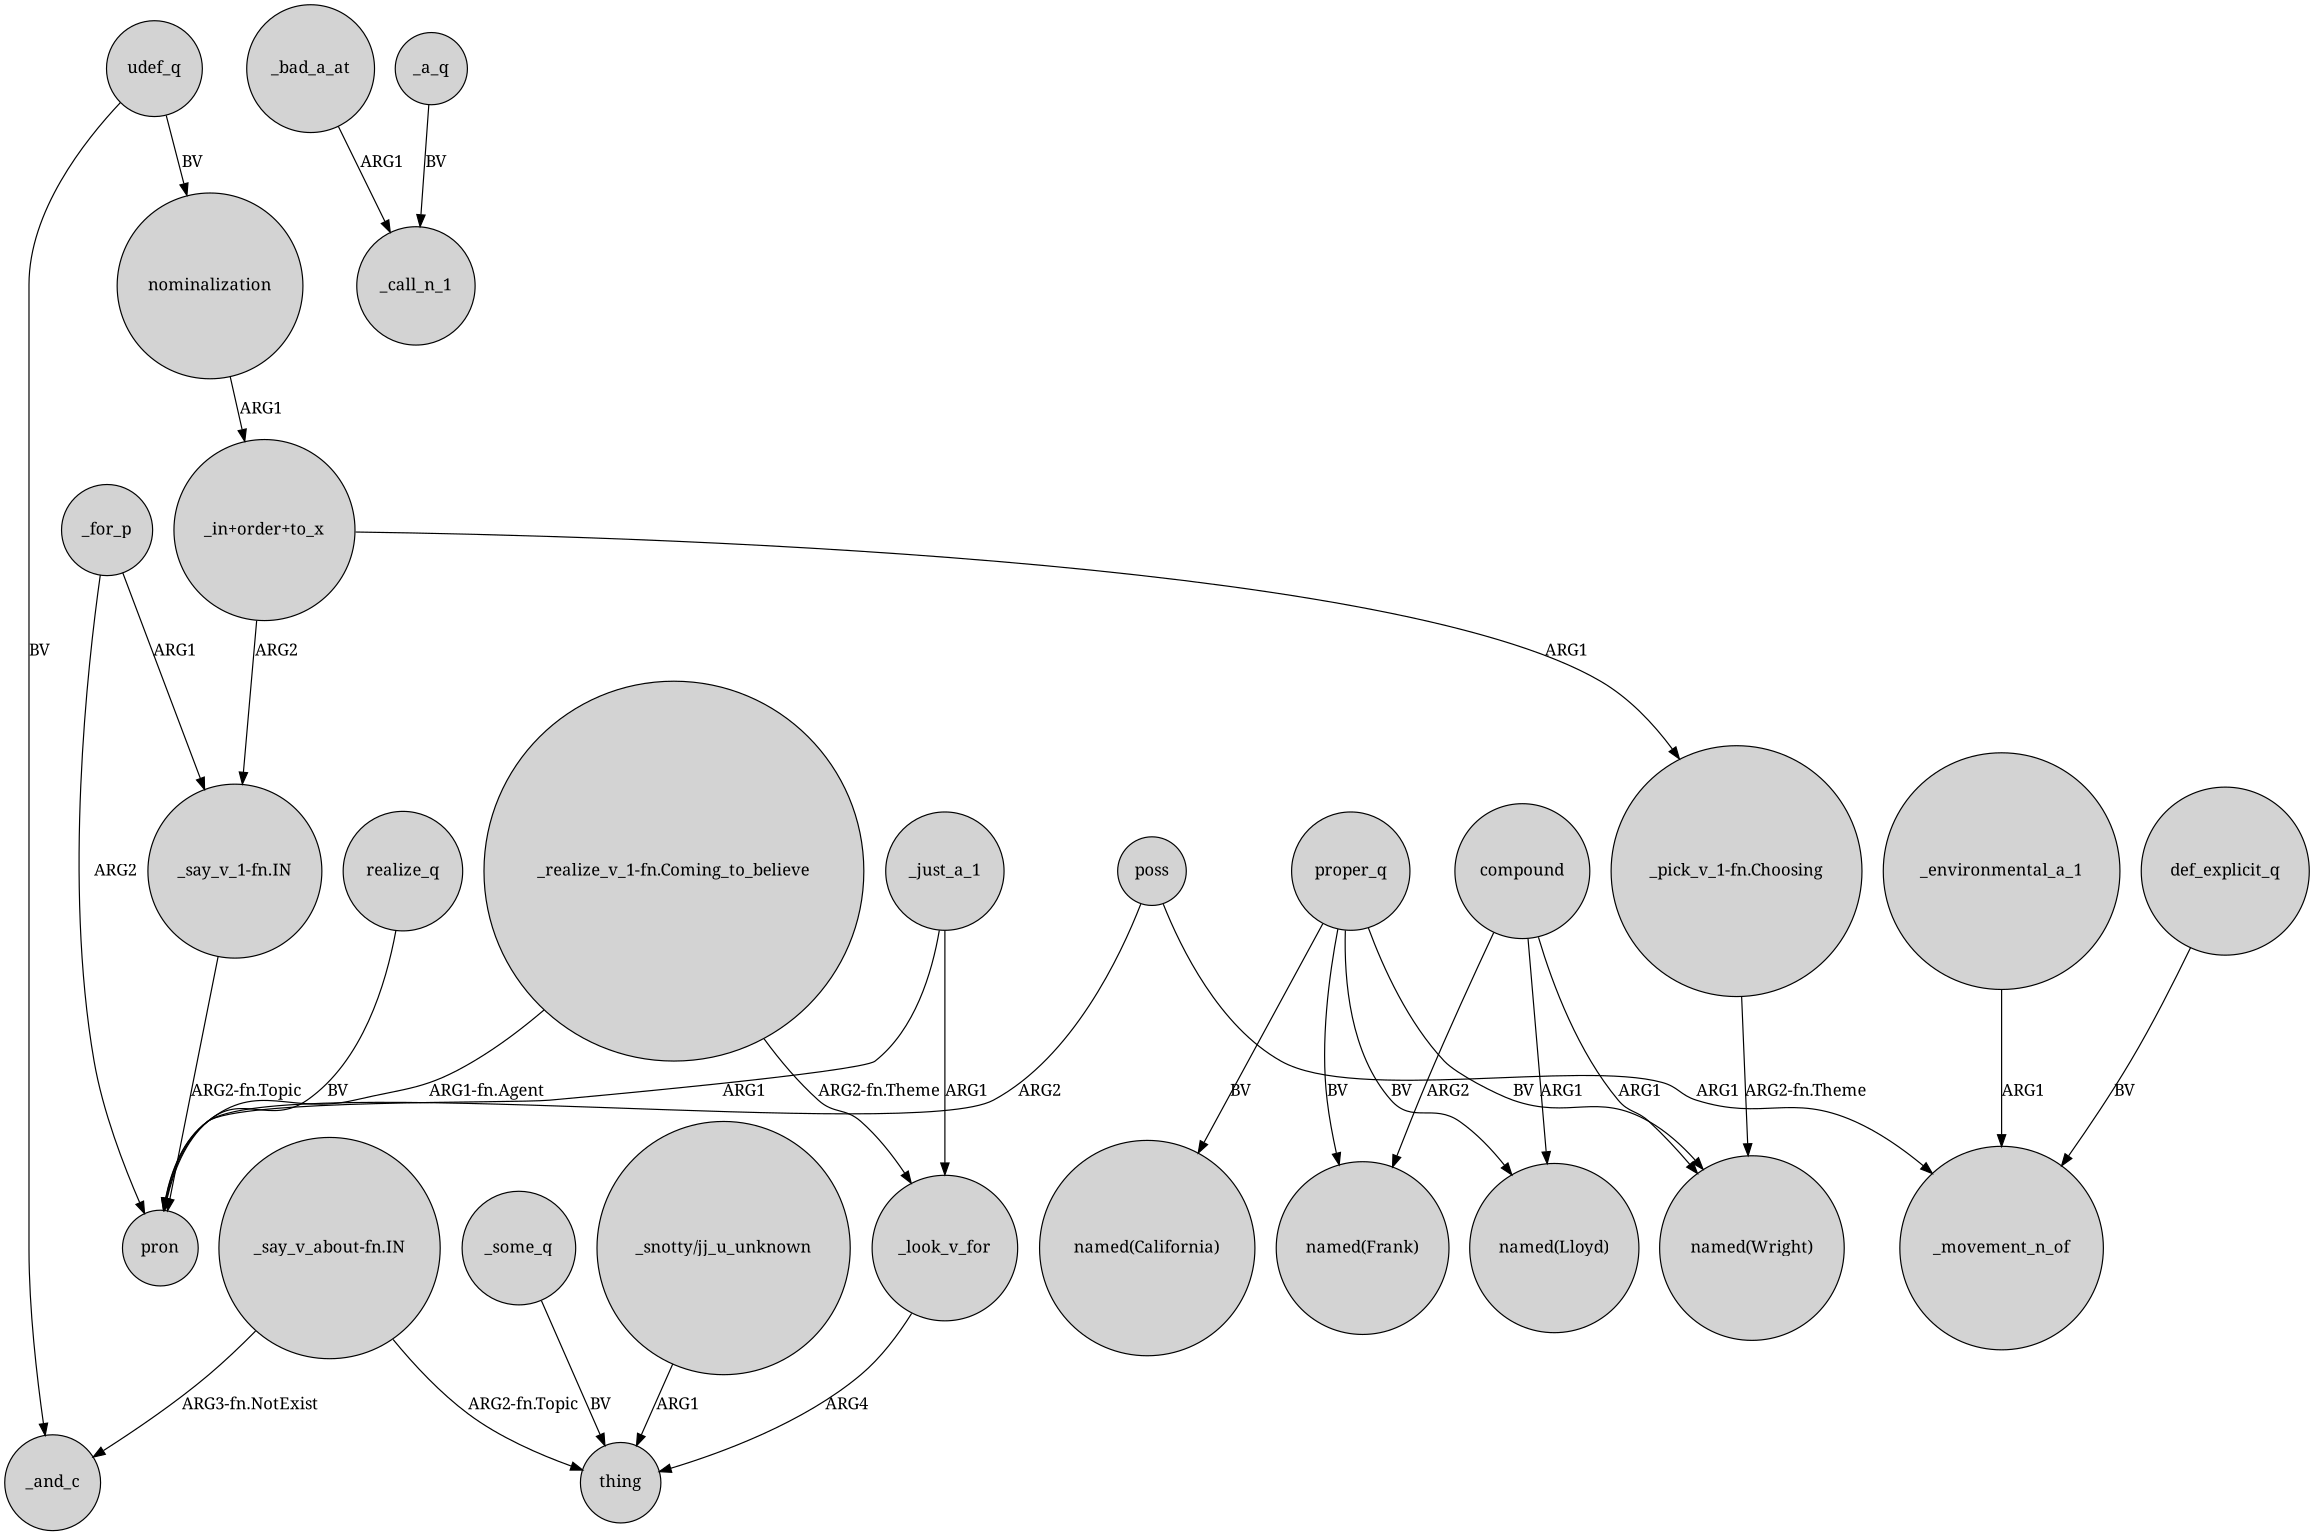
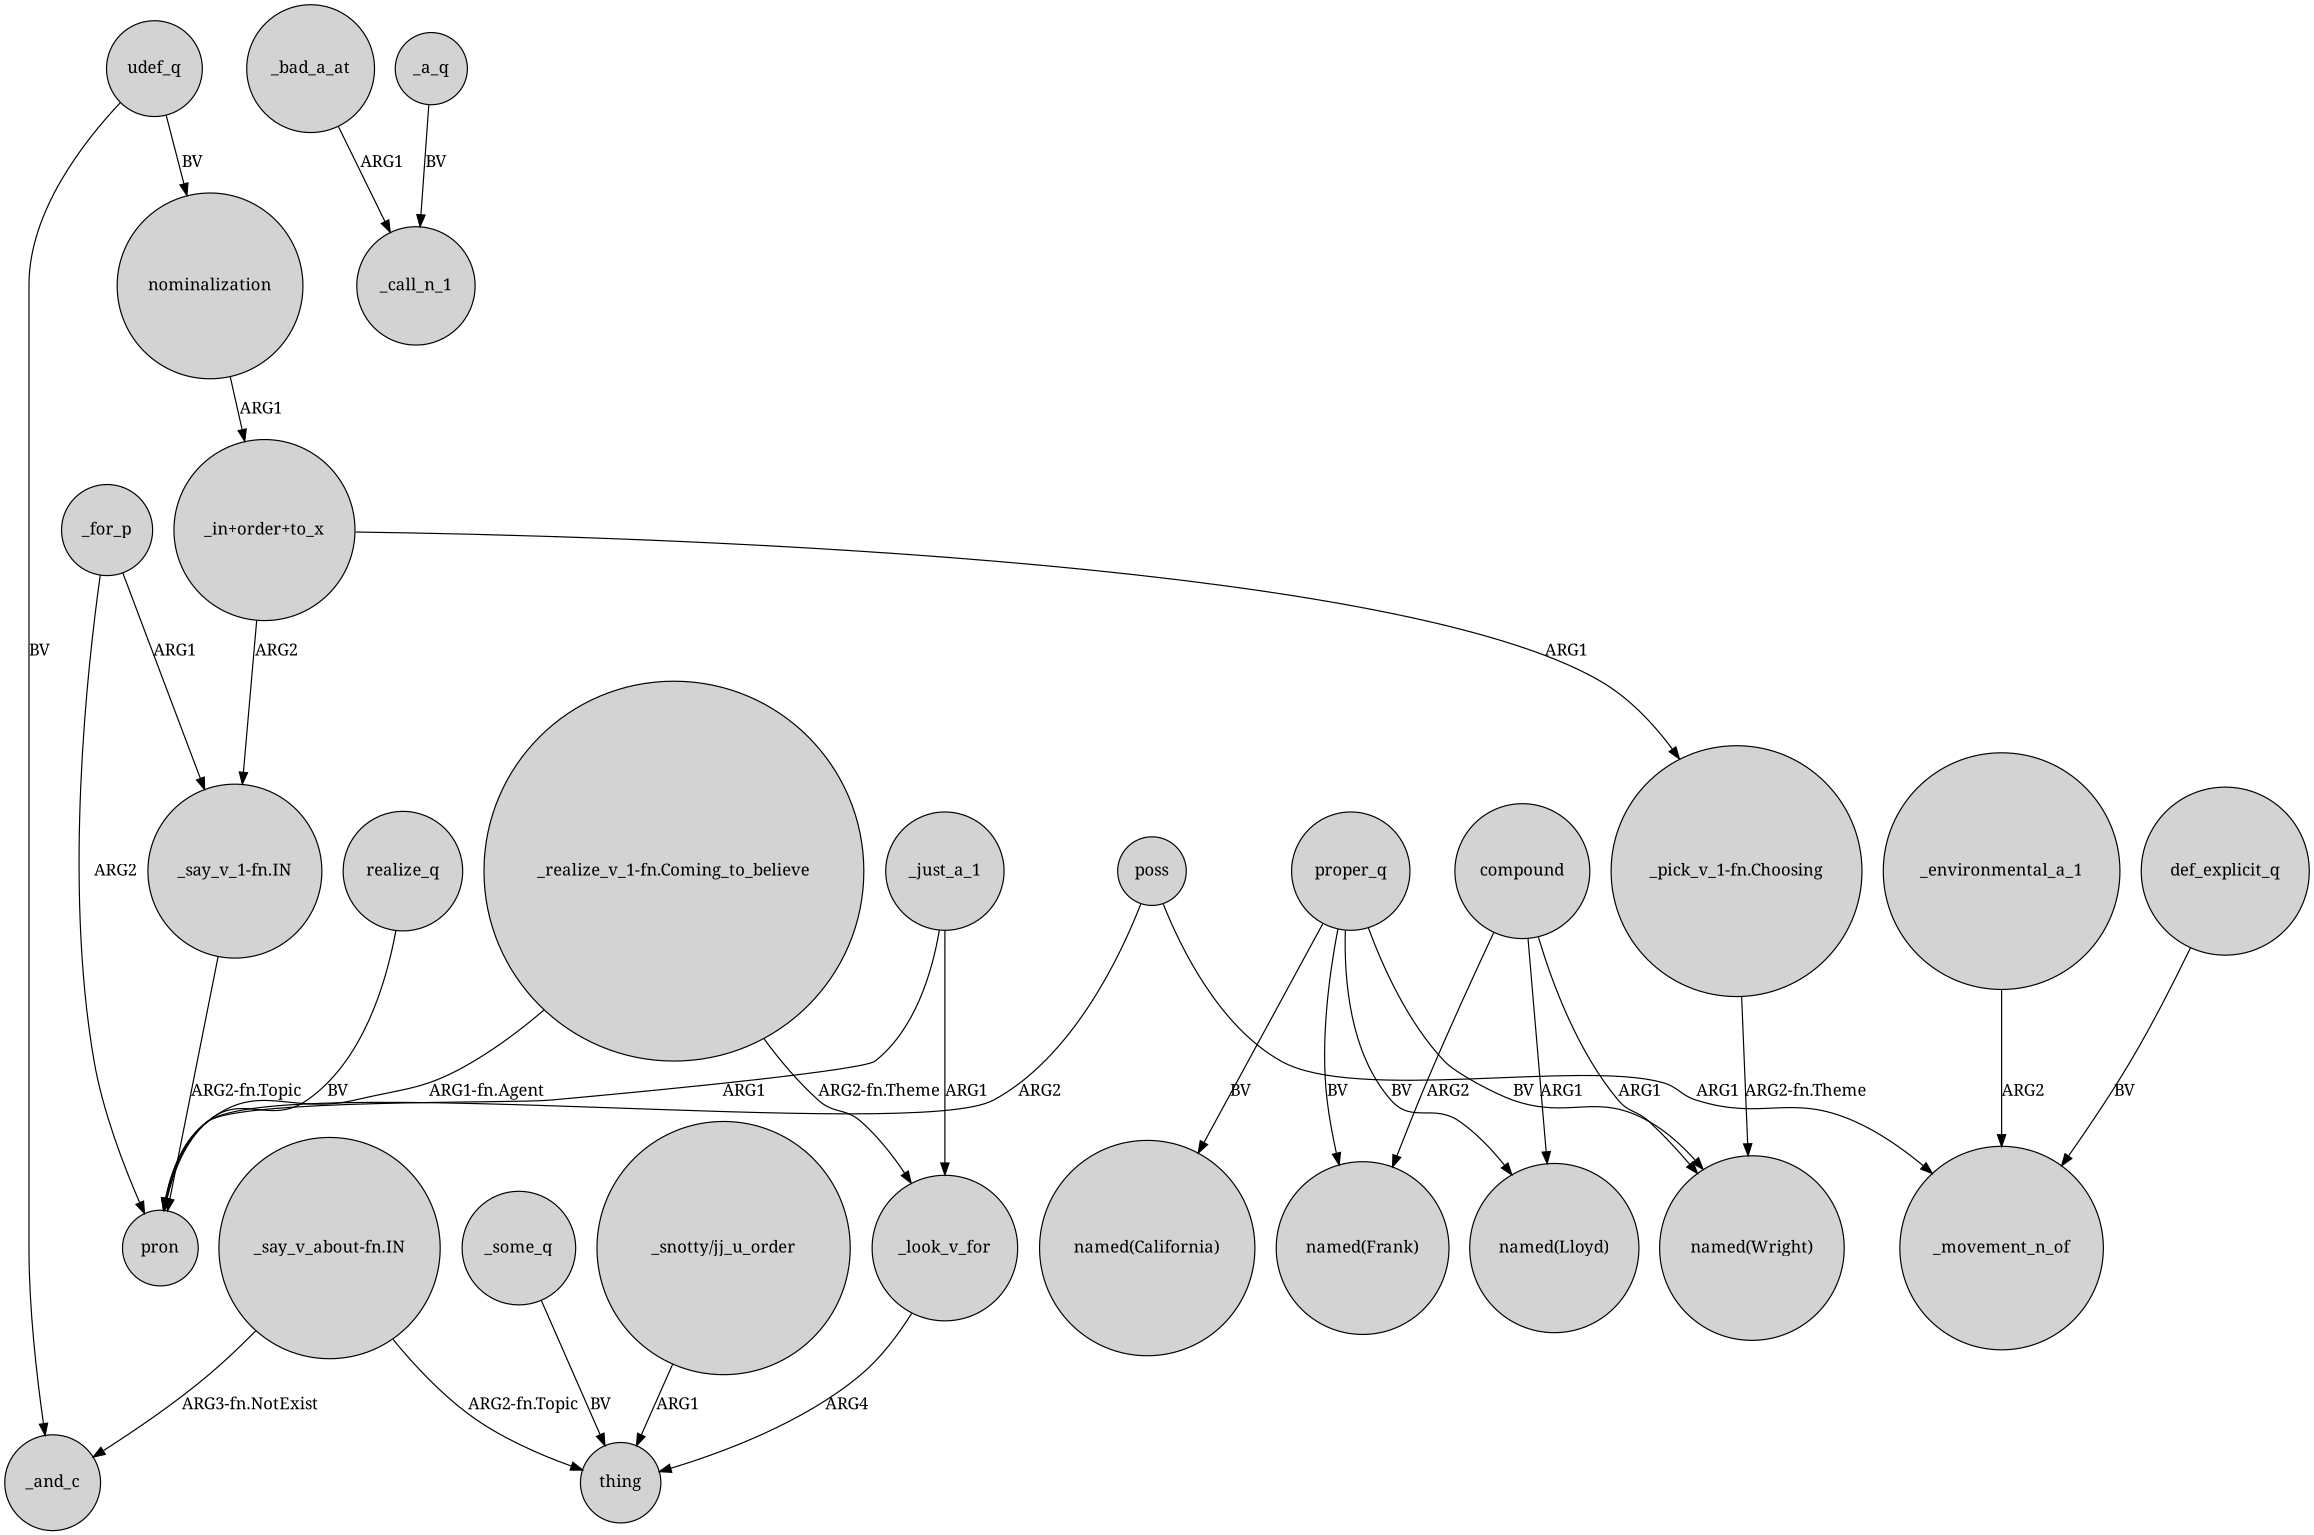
edge "_environmental_a_1" -> "_movement_n_of": label "ARG1" -> "ARG2"
node "_snotty/jj_u_unknown": label "_snotty/jj_u_unknown" -> "_snotty/jj_u_order"
